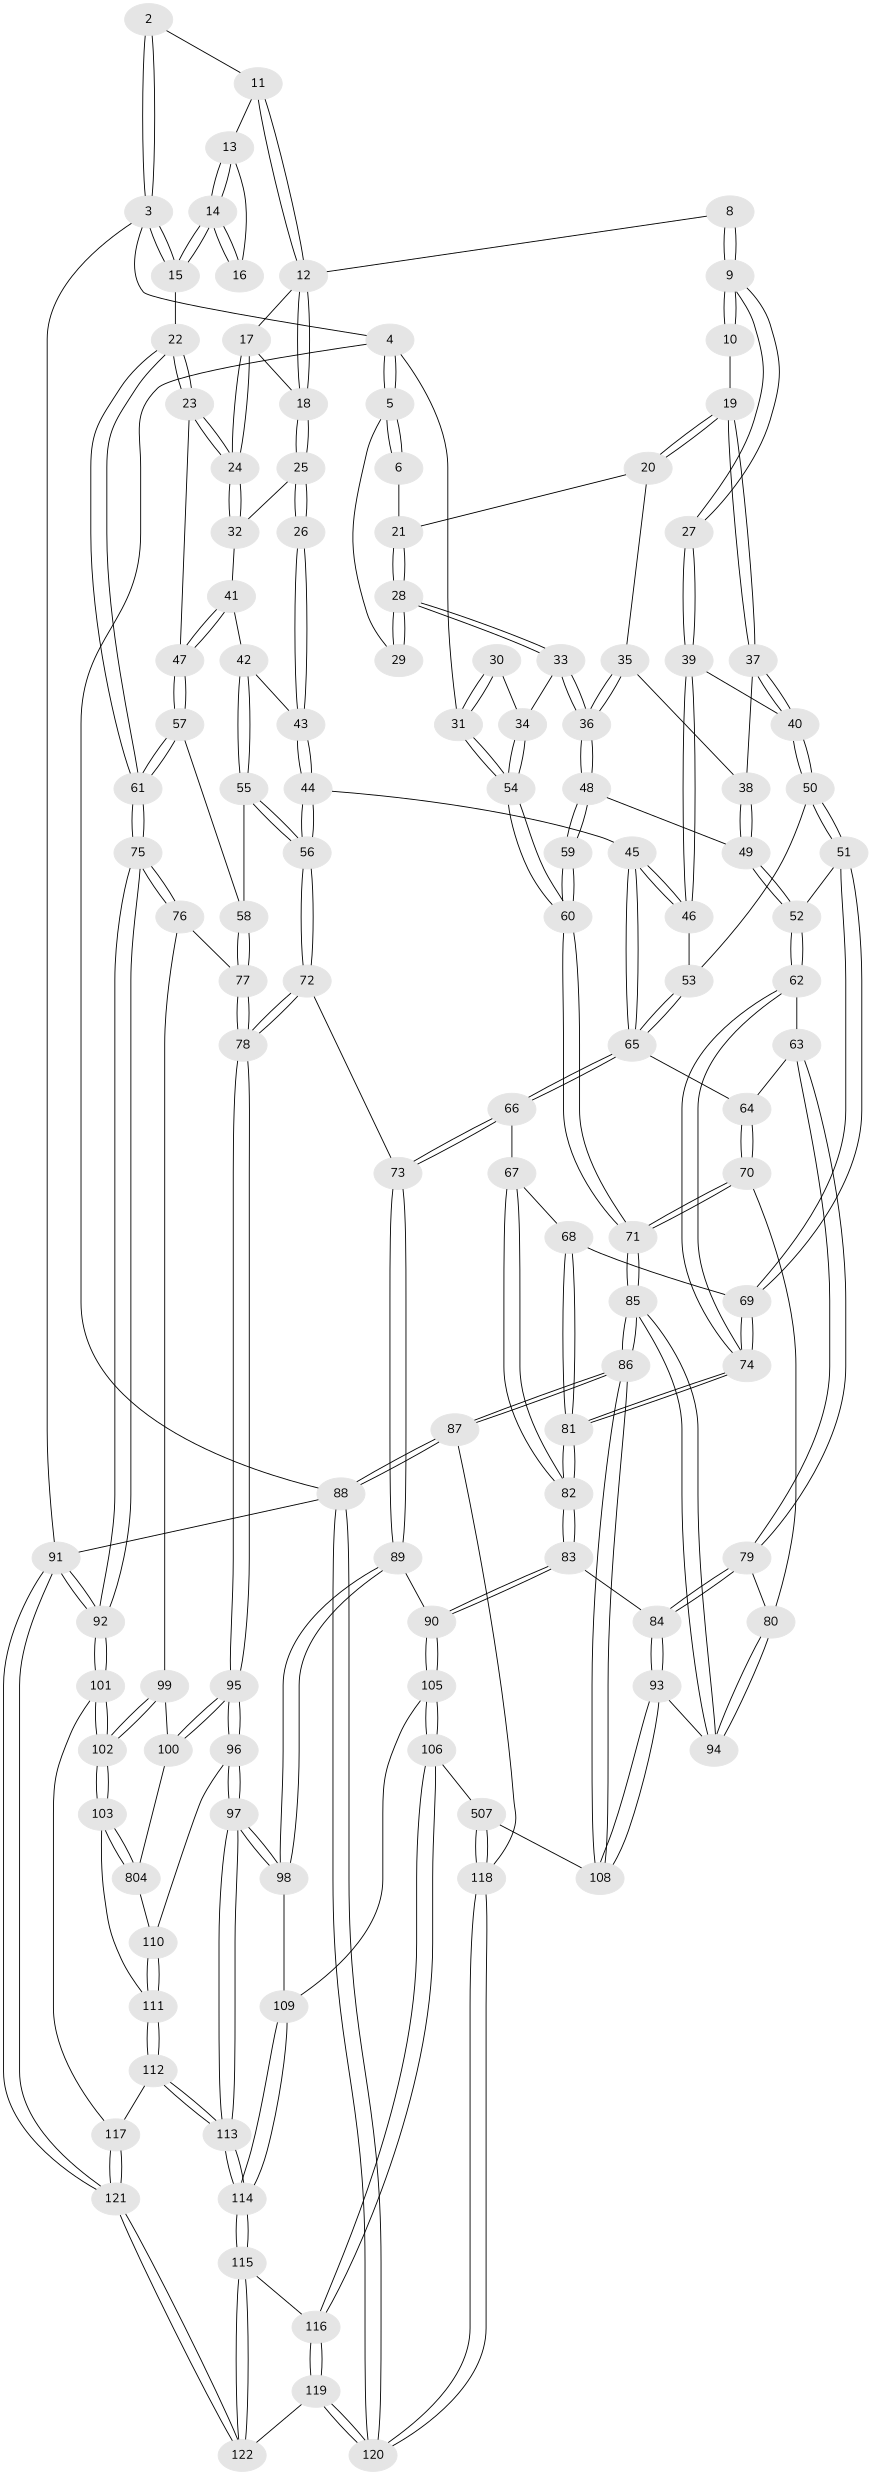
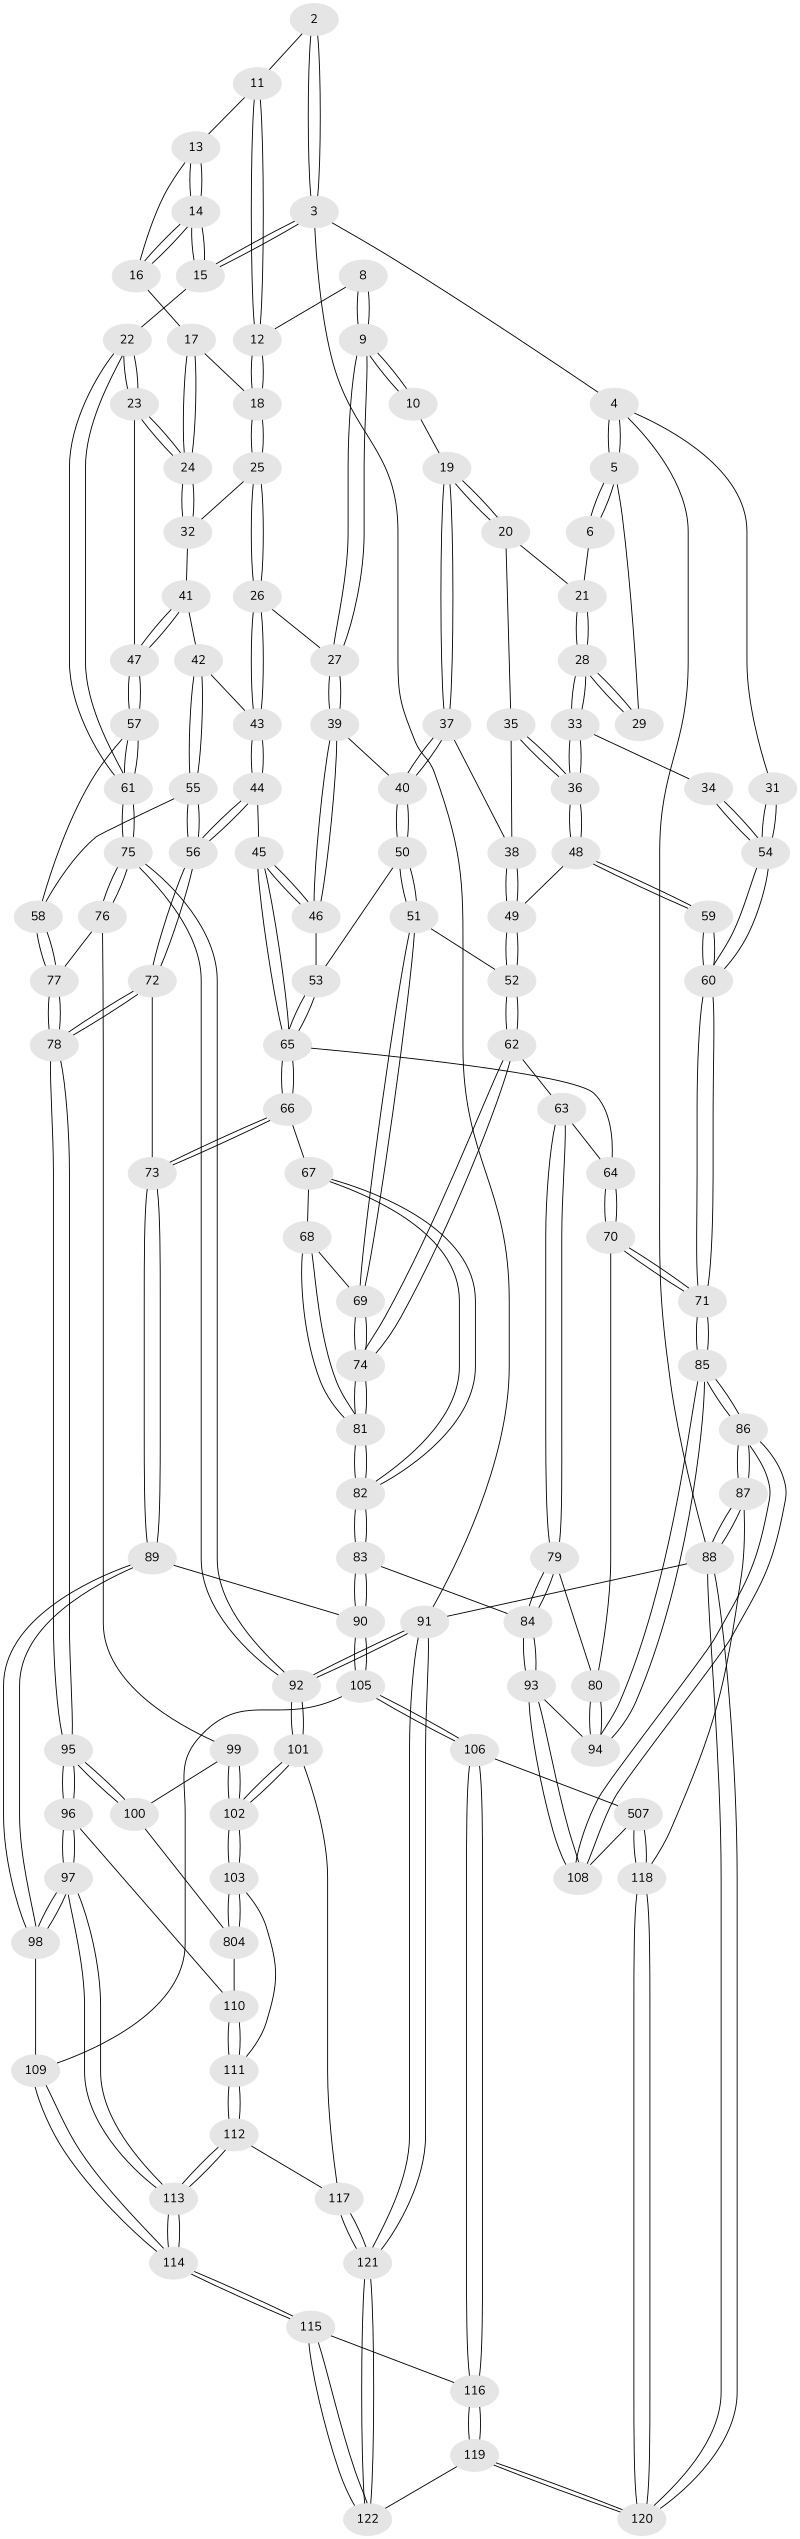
edge "12" -- "17": now "16" -- "17"
edge "26" -- "27": added
node "30": removed
